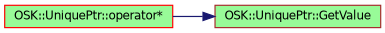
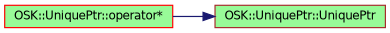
node "OSK::UniquePtr::GetValue": label "OSK::UniquePtr::GetValue" -> "OSK::UniquePtr::UniquePtr"
